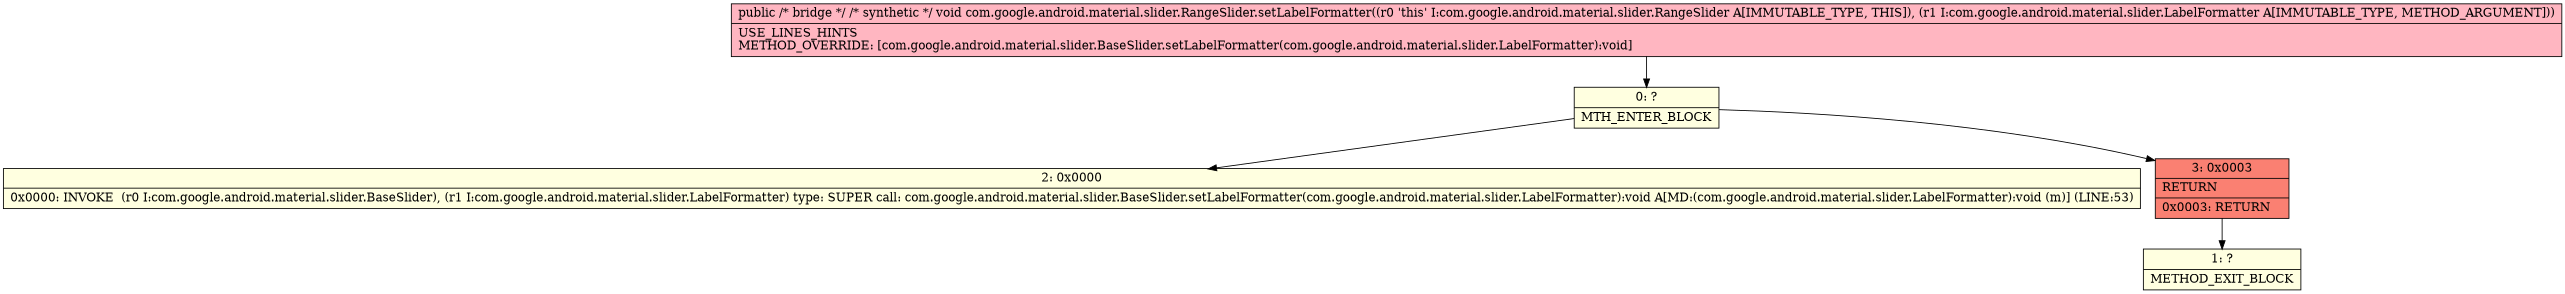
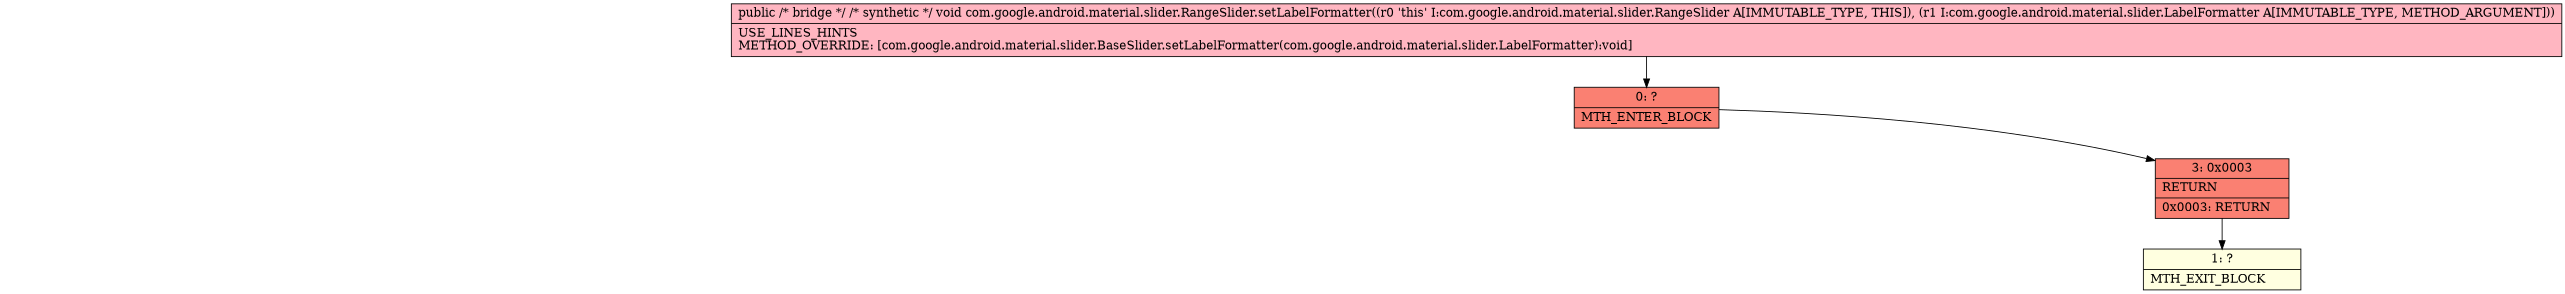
node "0: ?": fillcolor lightyellow -> salmon
node "2: 0x0000": removed
node "1: ?": text "METHOD_EXIT_BLOCK" -> "MTH_EXIT_BLOCK"
